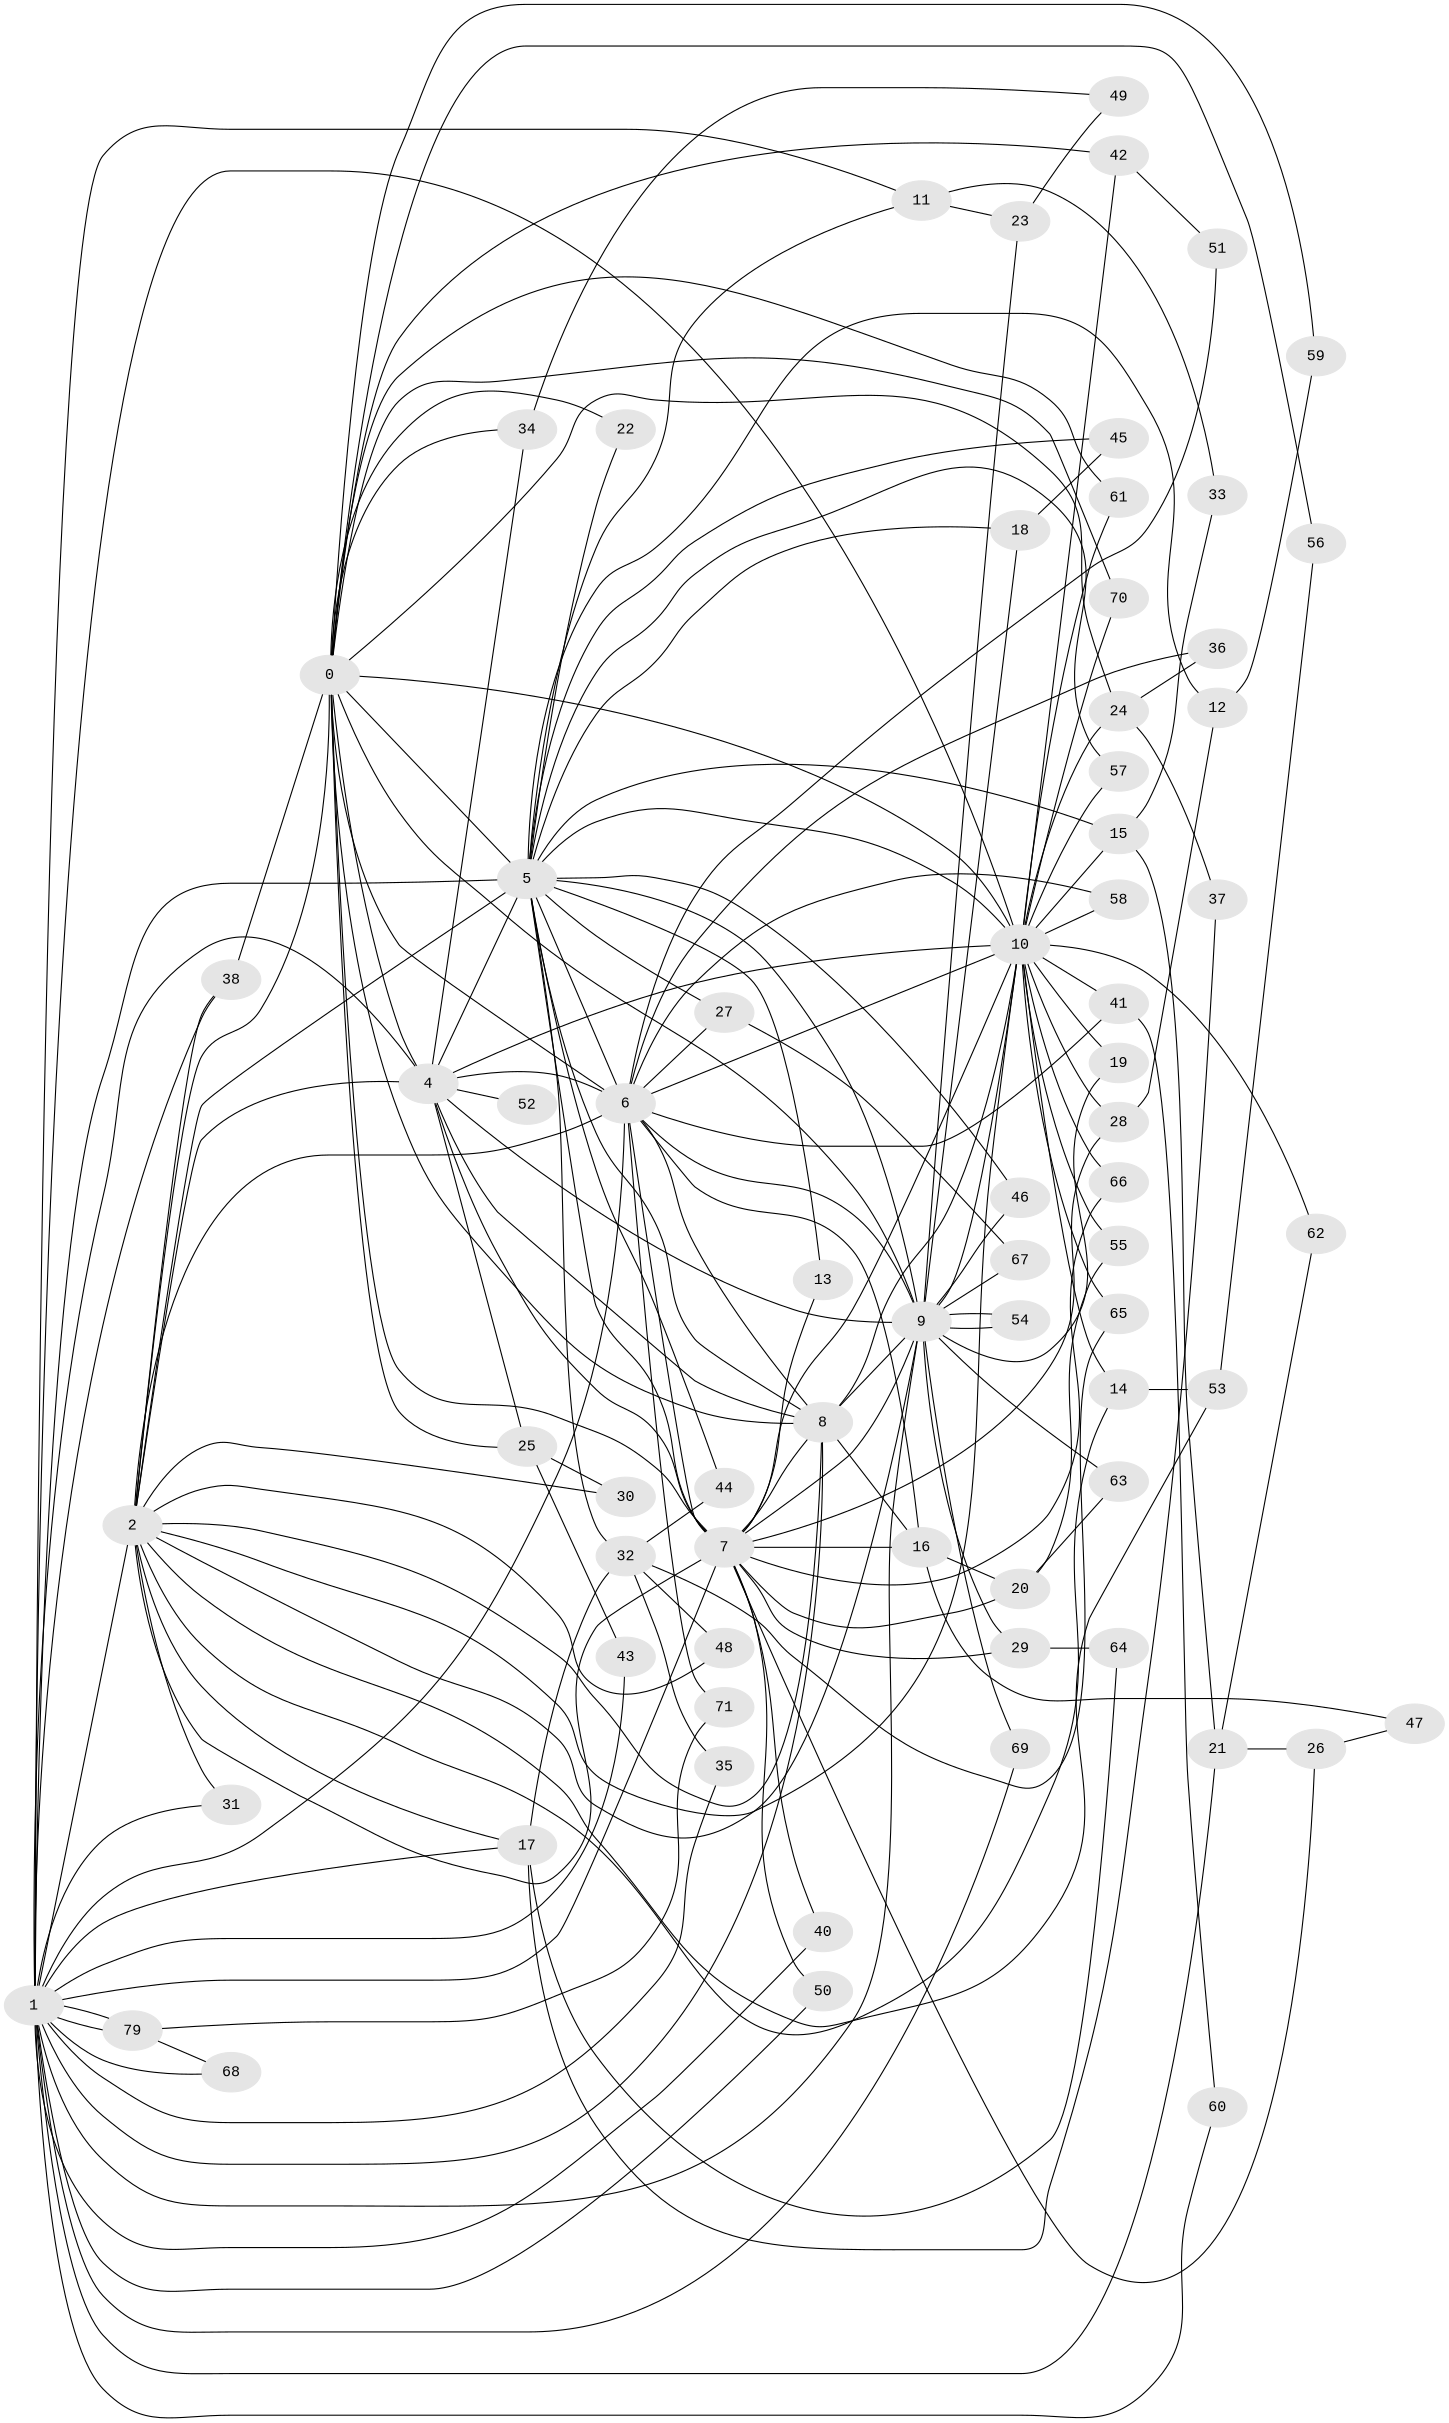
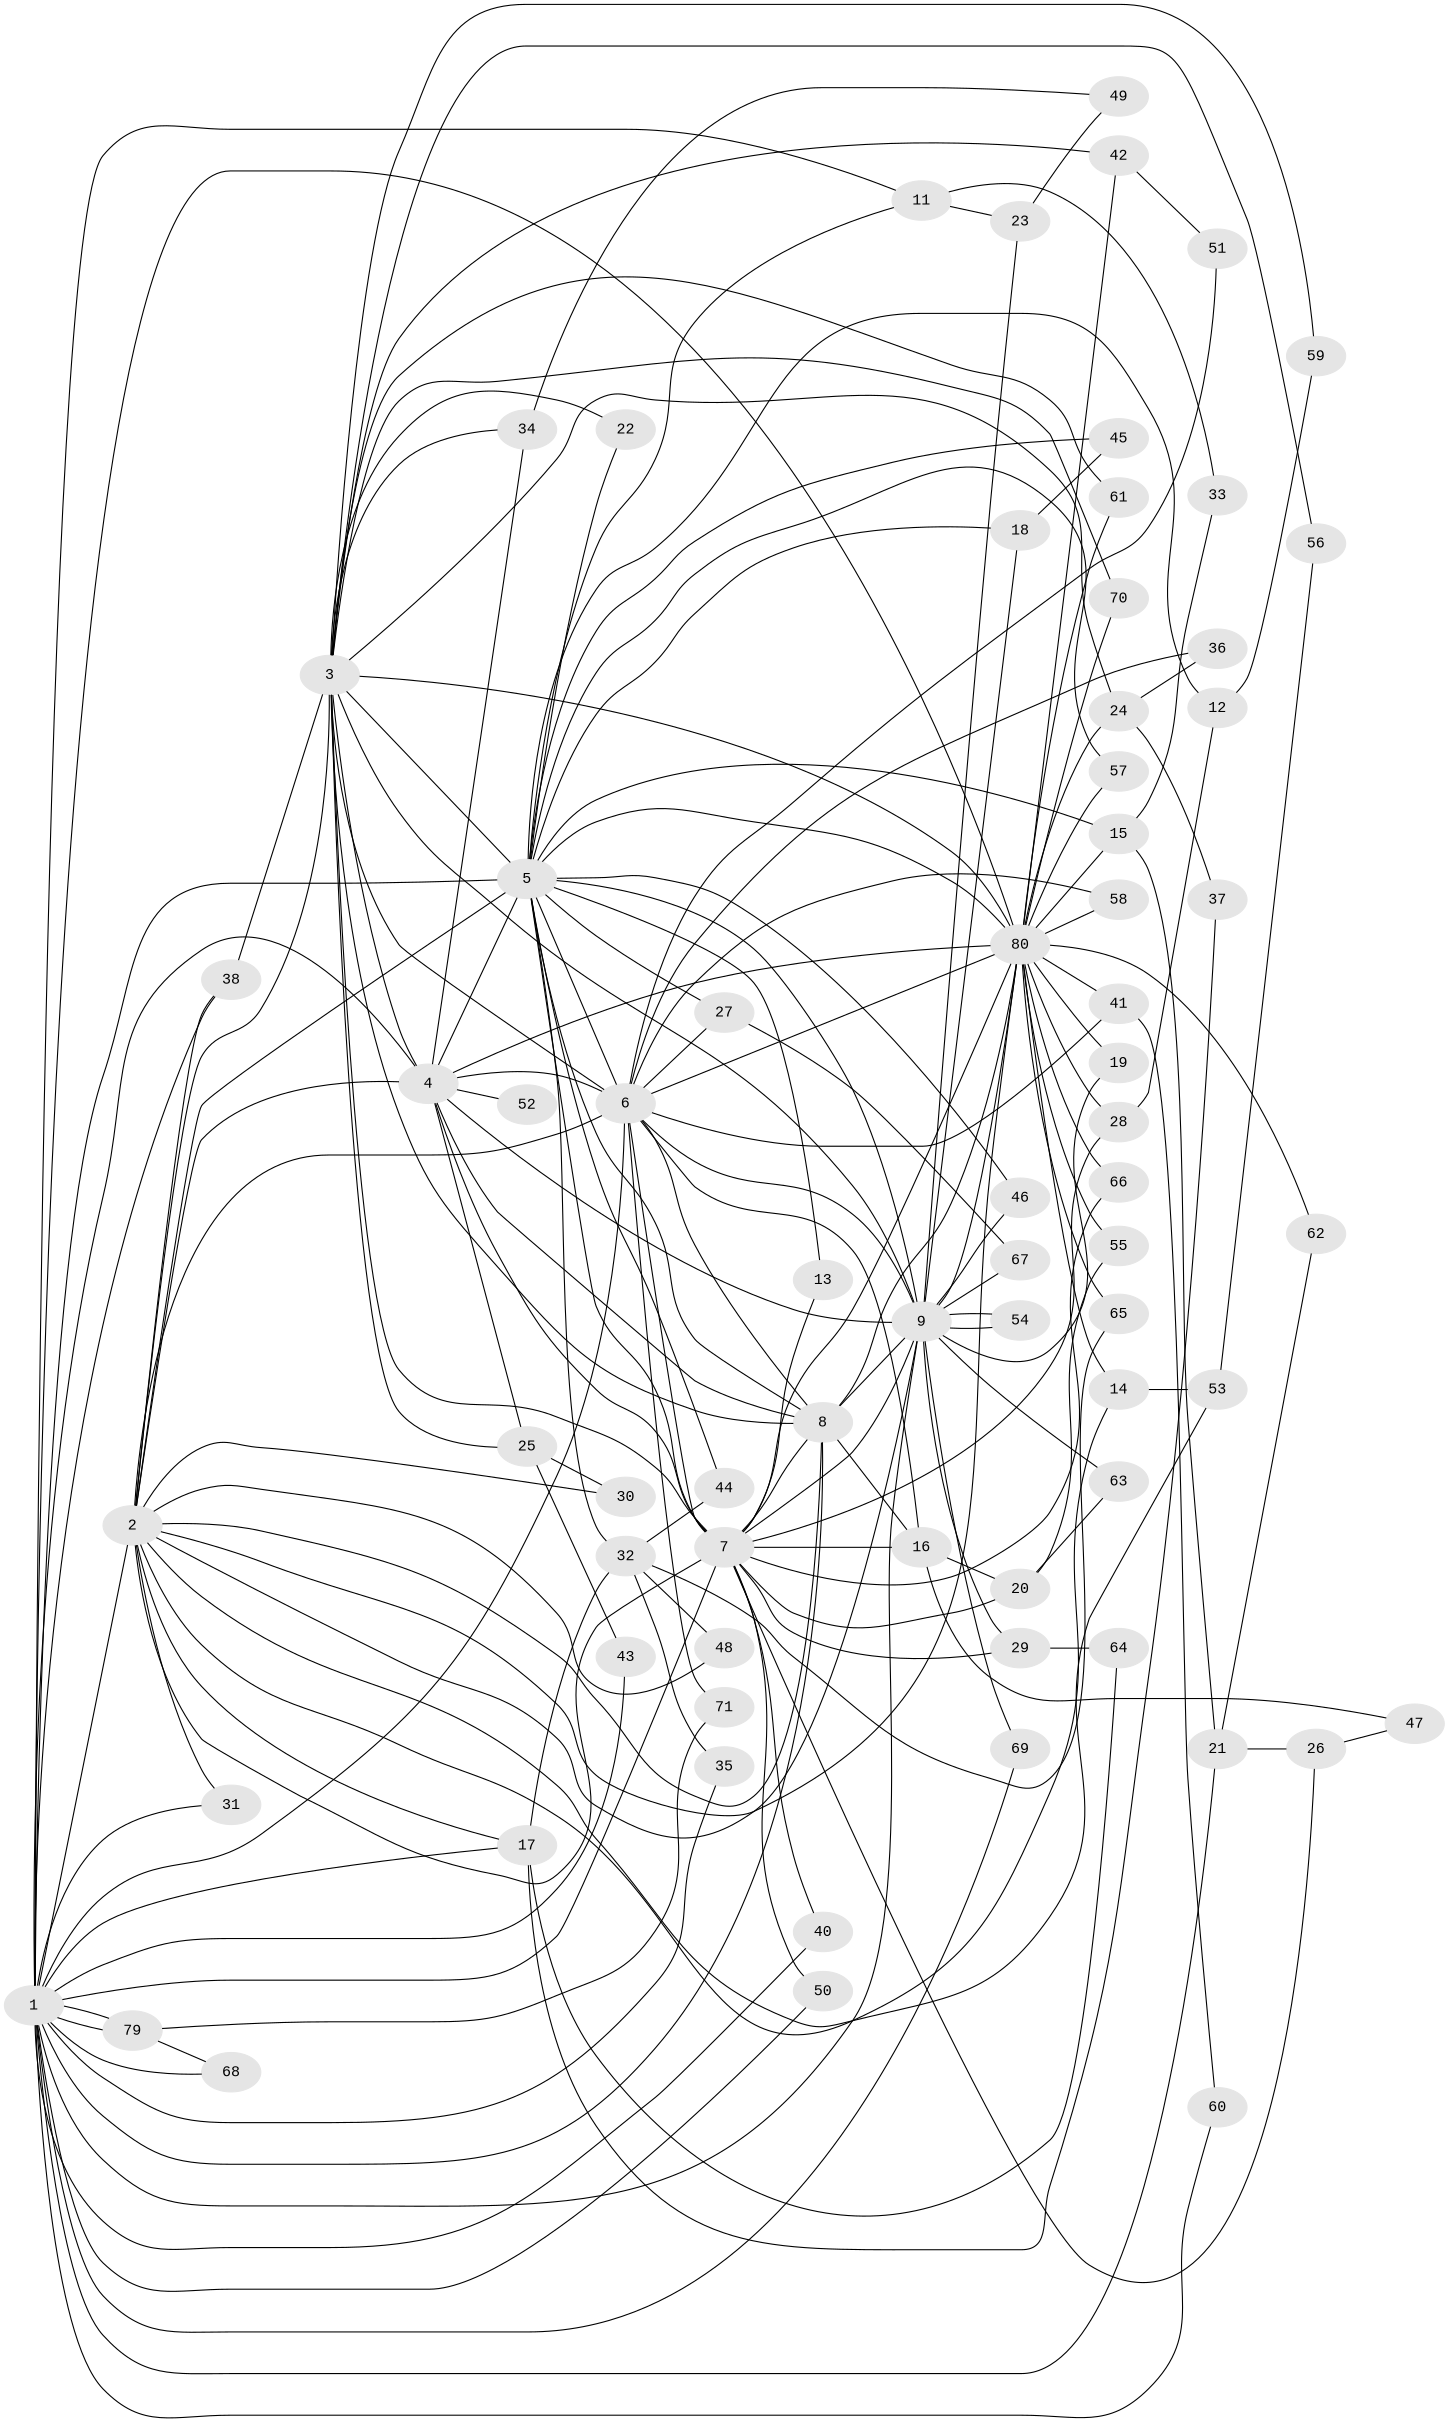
node "0": label "0" -> "3"
node "10": label "10" -> "80"
